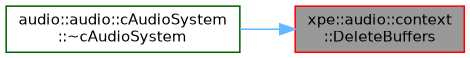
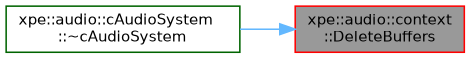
node "audio::audio::cAudioSystem ::~cAudioSystem": label "audio::audio::cAudioSystem ::~cAudioSystem" -> "xpe::audio::cAudioSystem ::~cAudioSystem"
